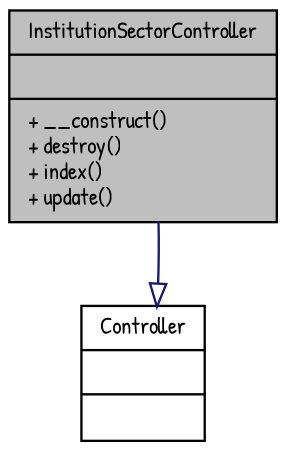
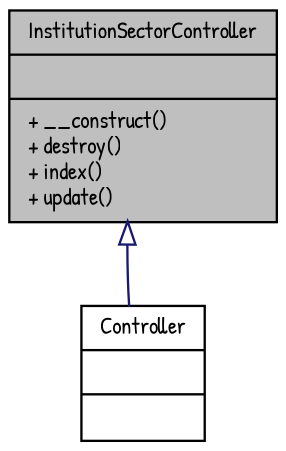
edge "InstitutionSectorController" -> "Controller": reversed
